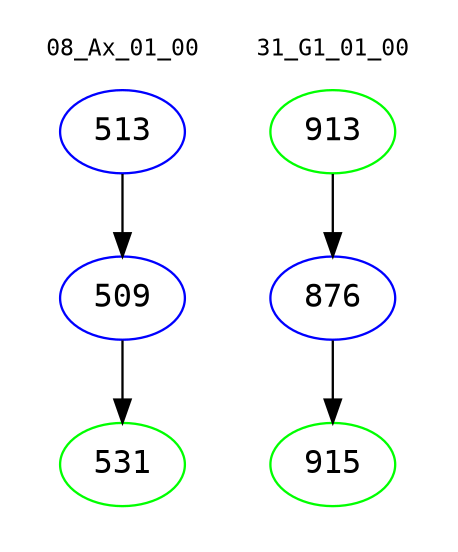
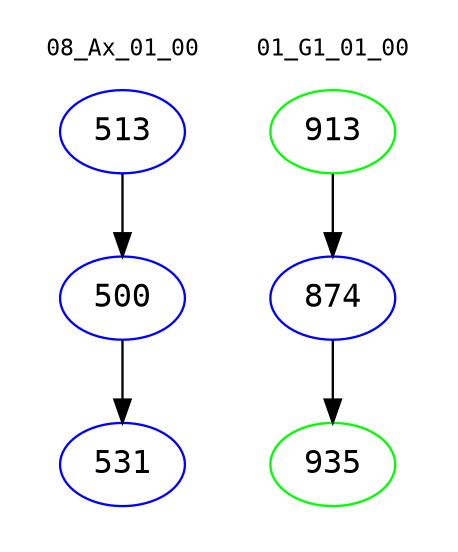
cluster "31_G1_01_00": label "31_G1_01_00" -> "01_G1_01_00"
node "509": label "509" -> "500"
node "876": label "876" -> "874"
node "531": color green -> blue
node "915": label "915" -> "935"
